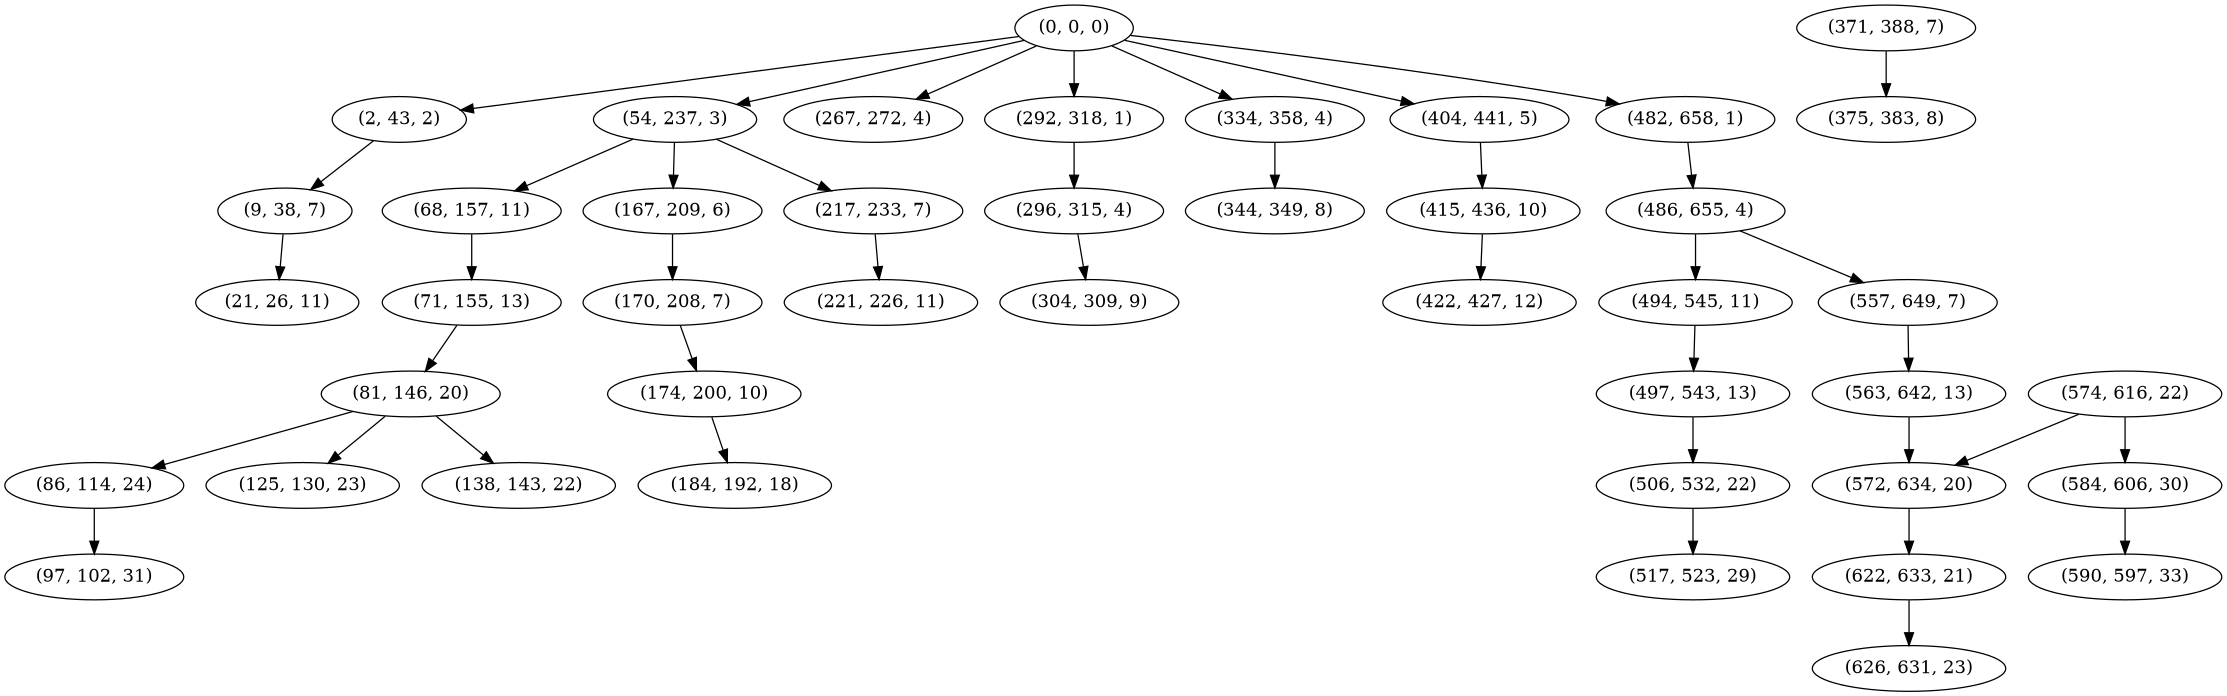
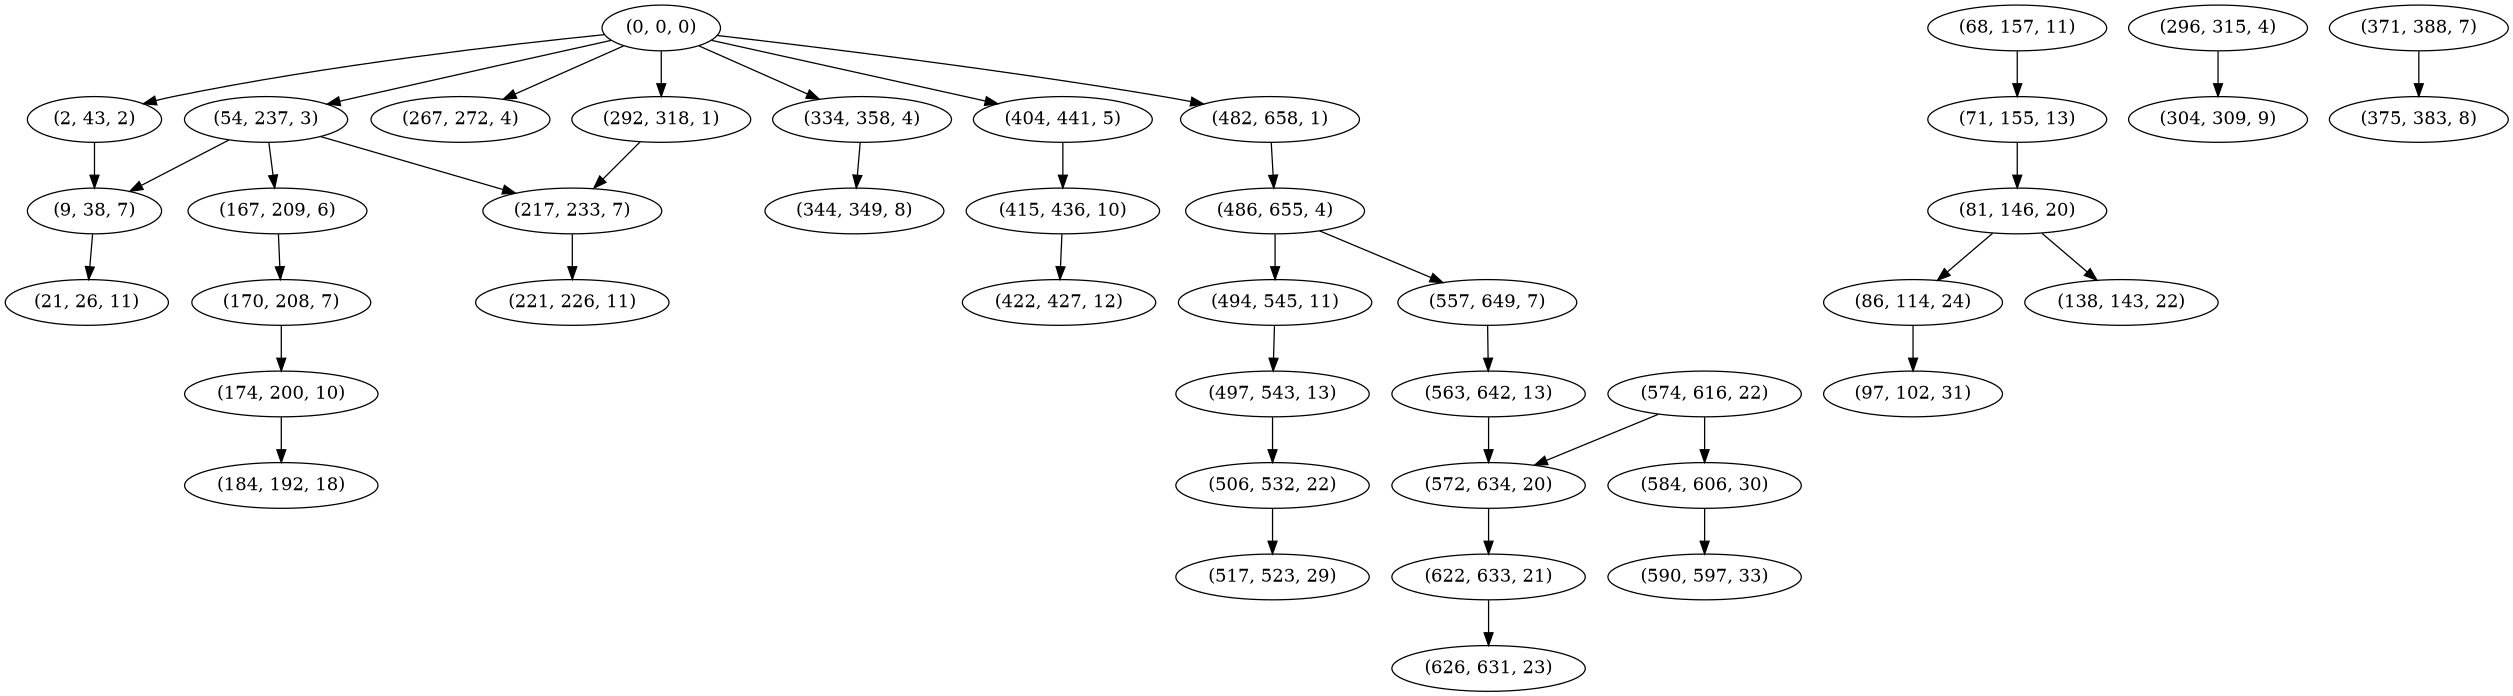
edge "(292, 318, 1)" -> "(296, 315, 4)": now "(292, 318, 1)" -> "(217, 233, 7)"
edge "(54, 237, 3)" -> "(68, 157, 11)": now "(54, 237, 3)" -> "(9, 38, 7)"
node "(125, 130, 23)": removed
